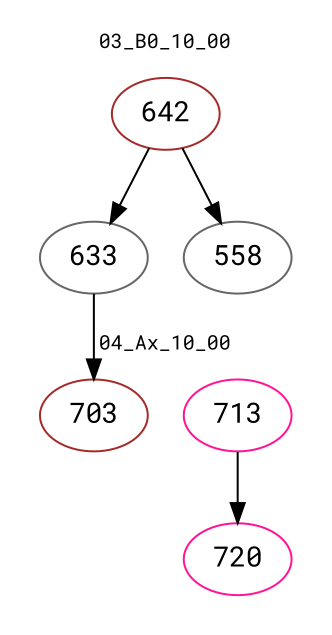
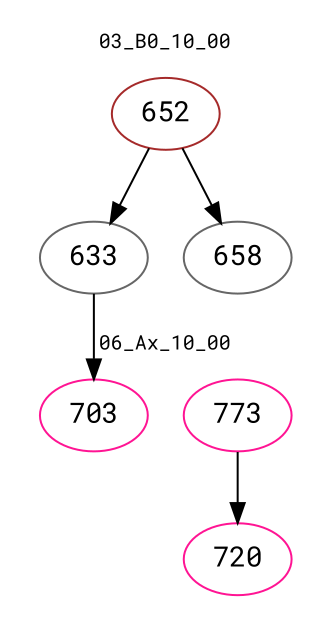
node "642": label "642" -> "652"
node "558": label "558" -> "658"
cluster "04_Ax_10_00": label "04_Ax_10_00" -> "06_Ax_10_00"
node "703": color brown -> deeppink
node "713": label "713" -> "773"
